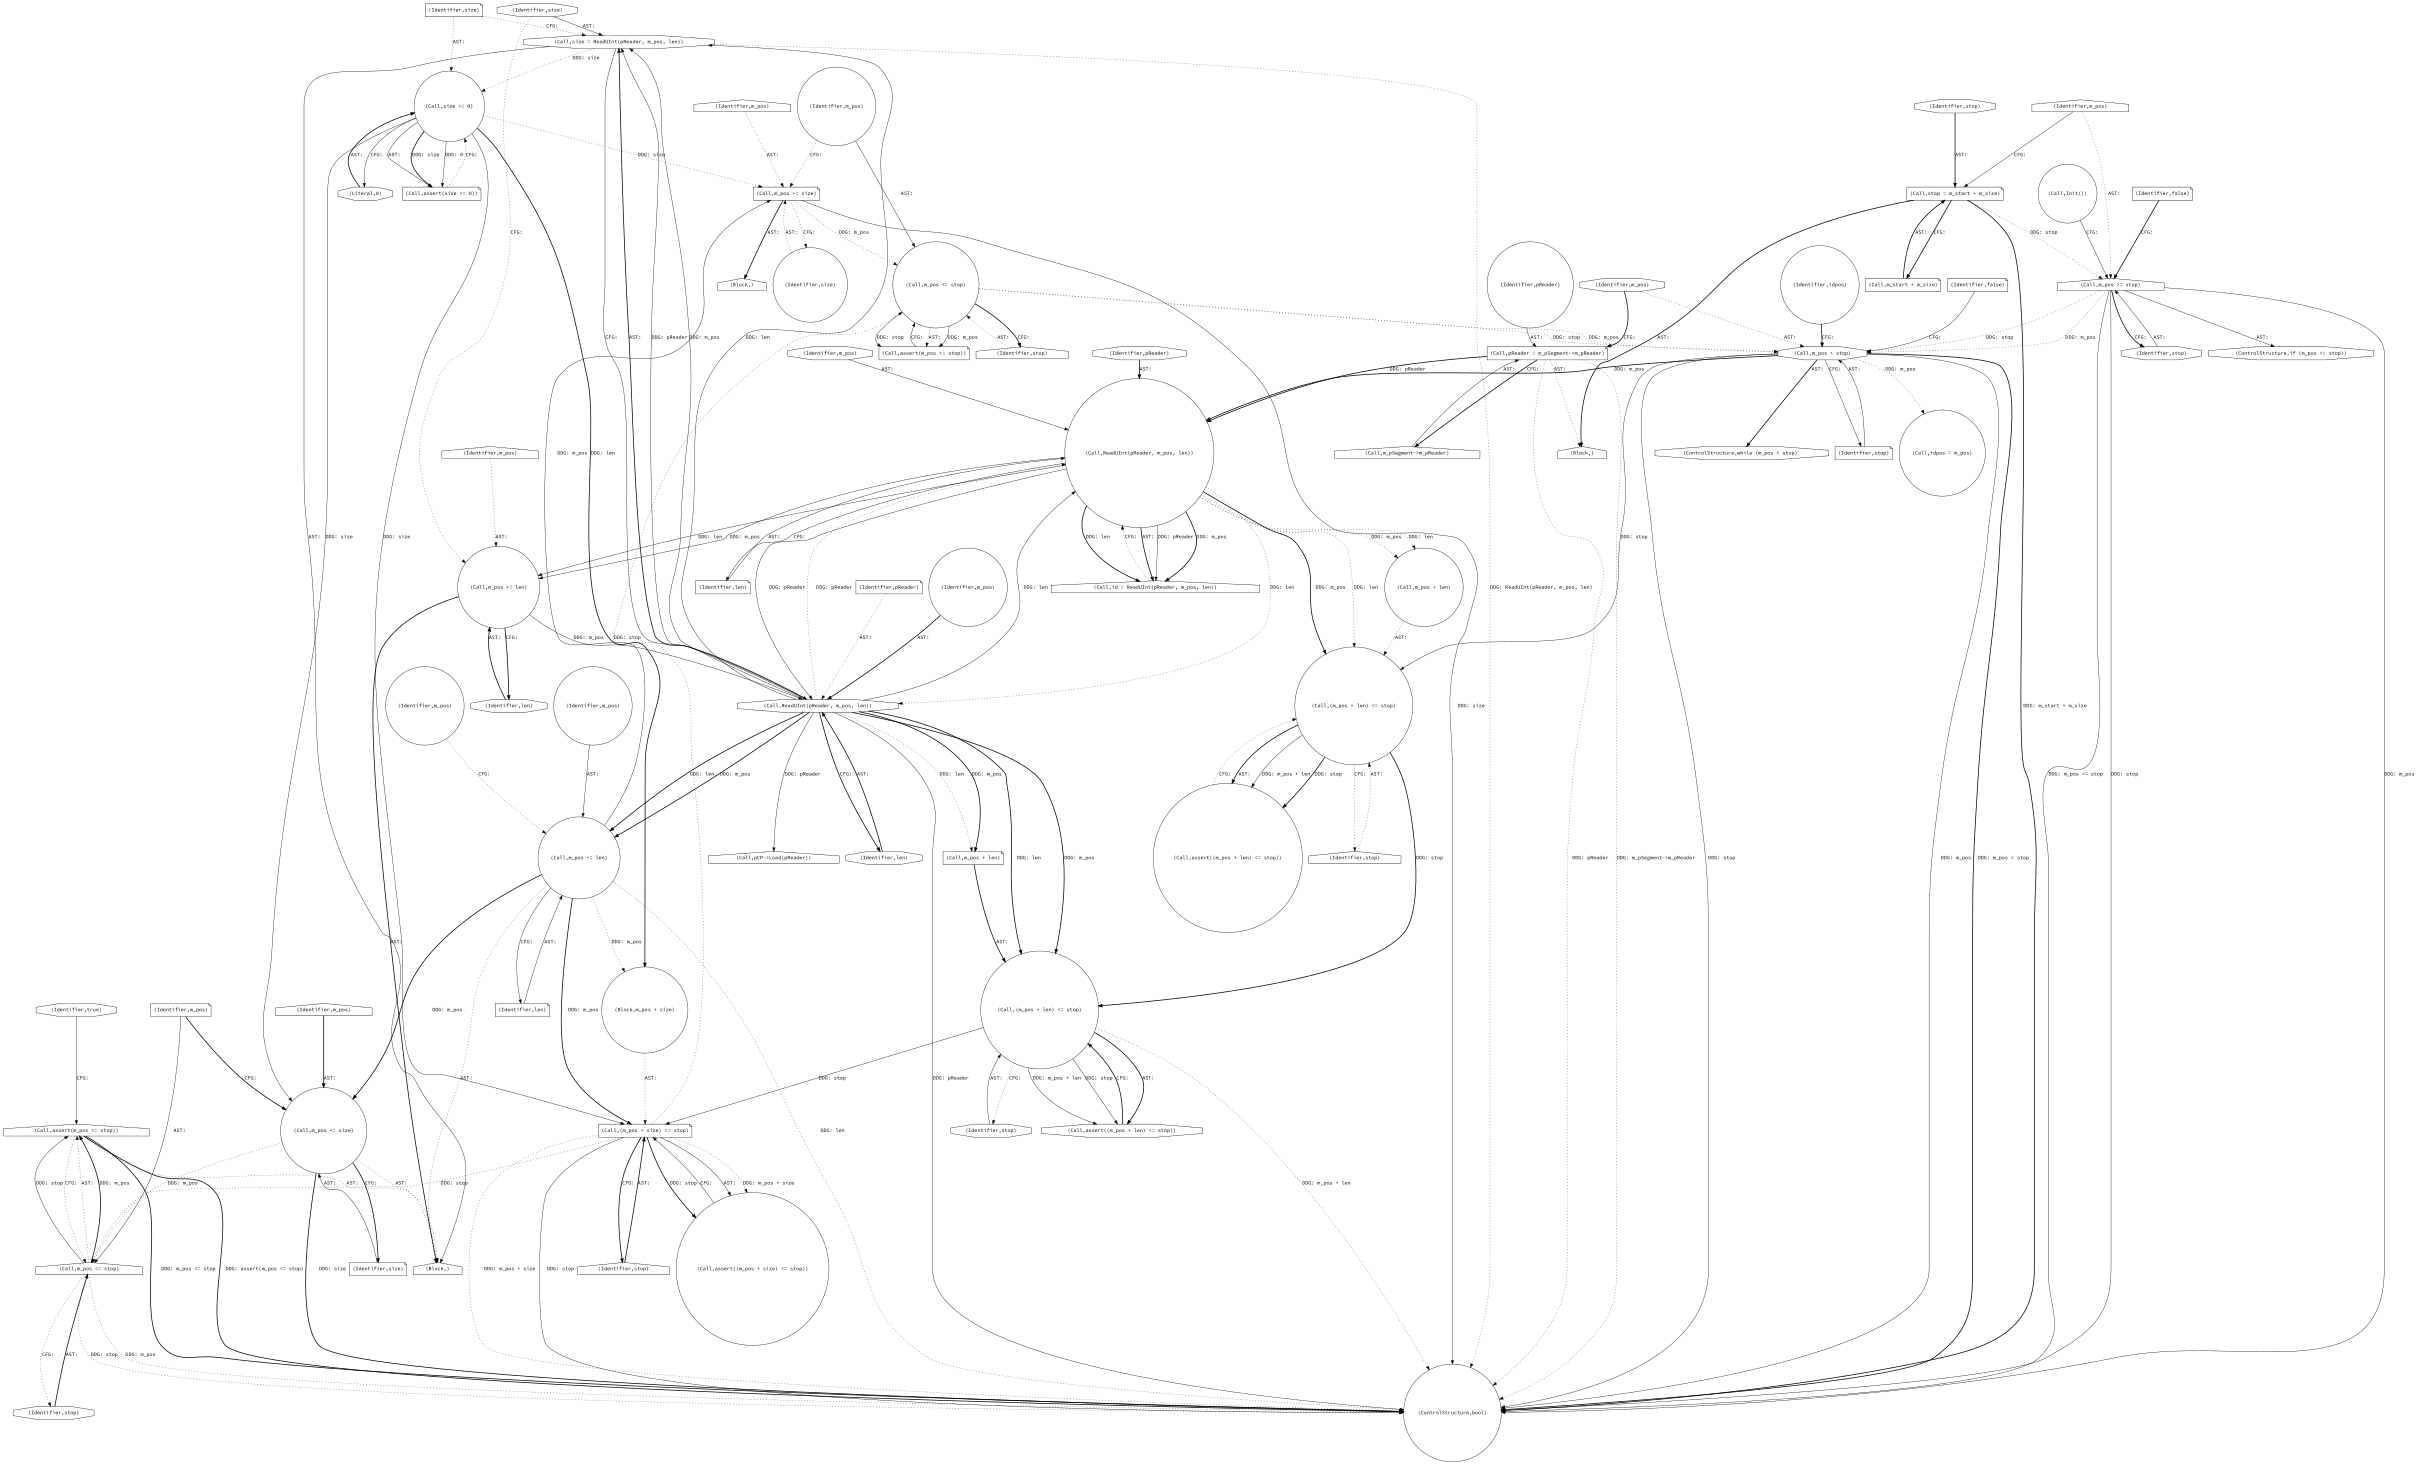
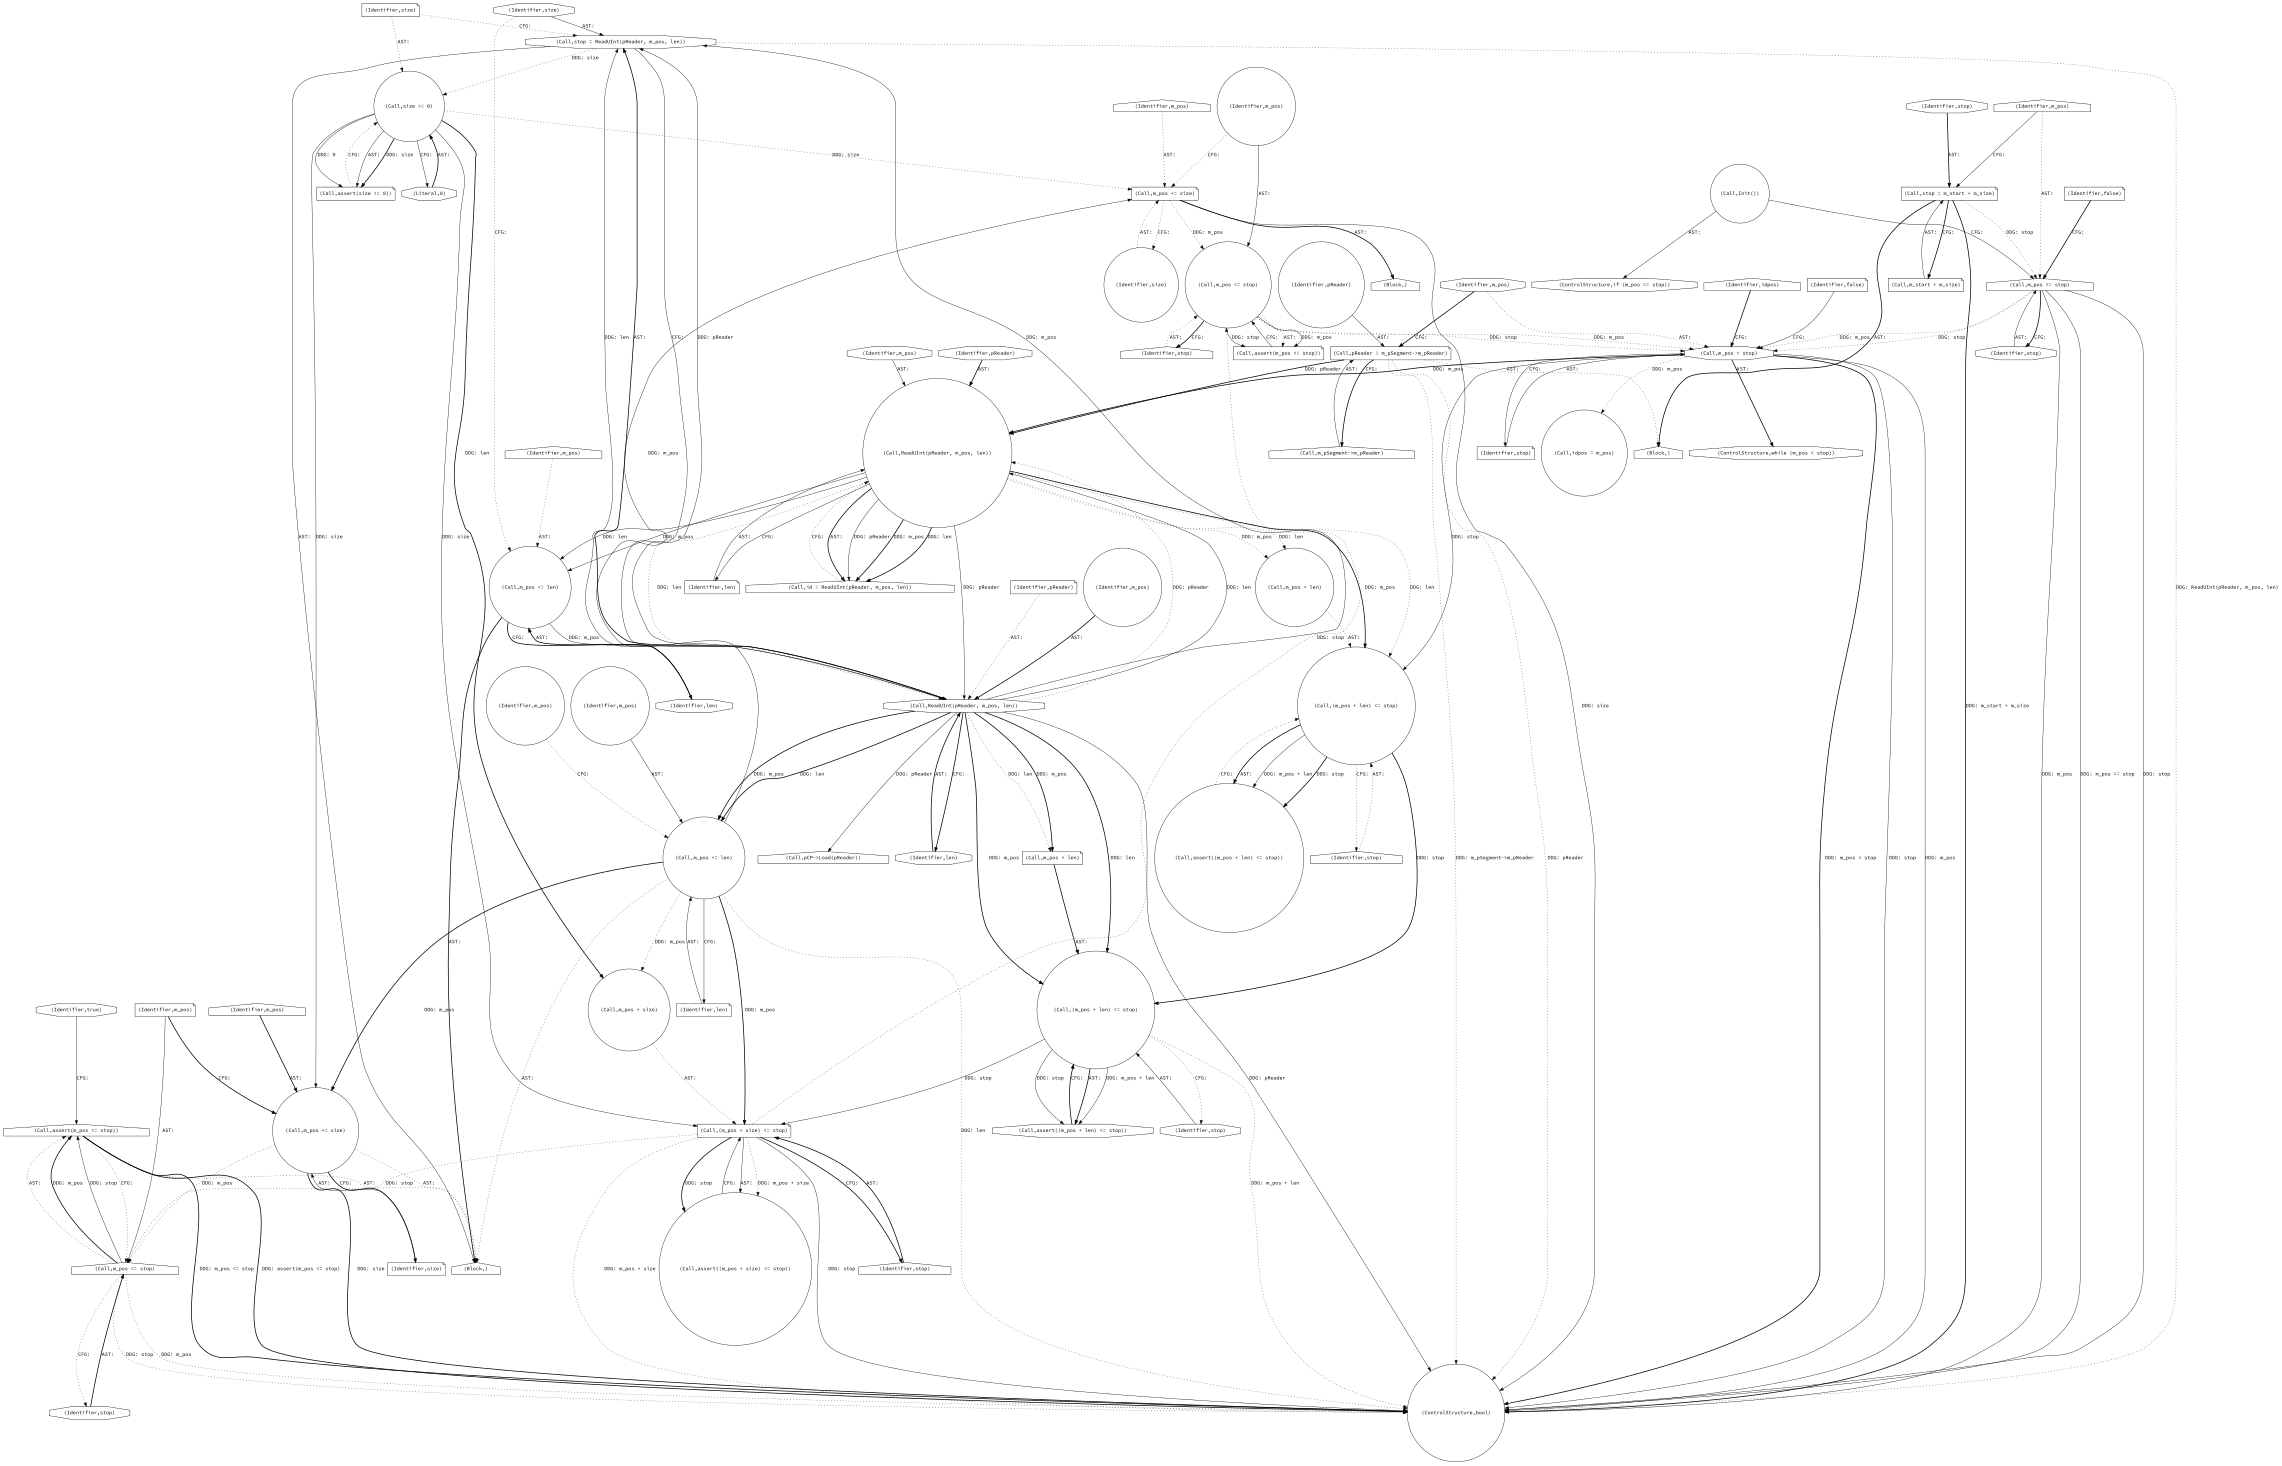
node "(Call,size = ReadUInt(pReader, m_pos, len))": label "(Call,size = ReadUInt(pReader, m_pos, len))" -> "(Call,stop = ReadUInt(pReader, m_pos, len))"
edge "(Call,m_start + m_size)" -> "(Call,stop = m_start + m_size)": style bold -> solid
node "(Identifier,idpos)": shape circle -> house
edge "(Call,m_pos >= stop)" -> "(ControlStructure,if (m_pos >= stop))": now "(Call,Init())" -> "(ControlStructure,if (m_pos >= stop))"
node "(Block,m_pos + size)": label "(Block,m_pos + size)" -> "(Call,m_pos + size)"
